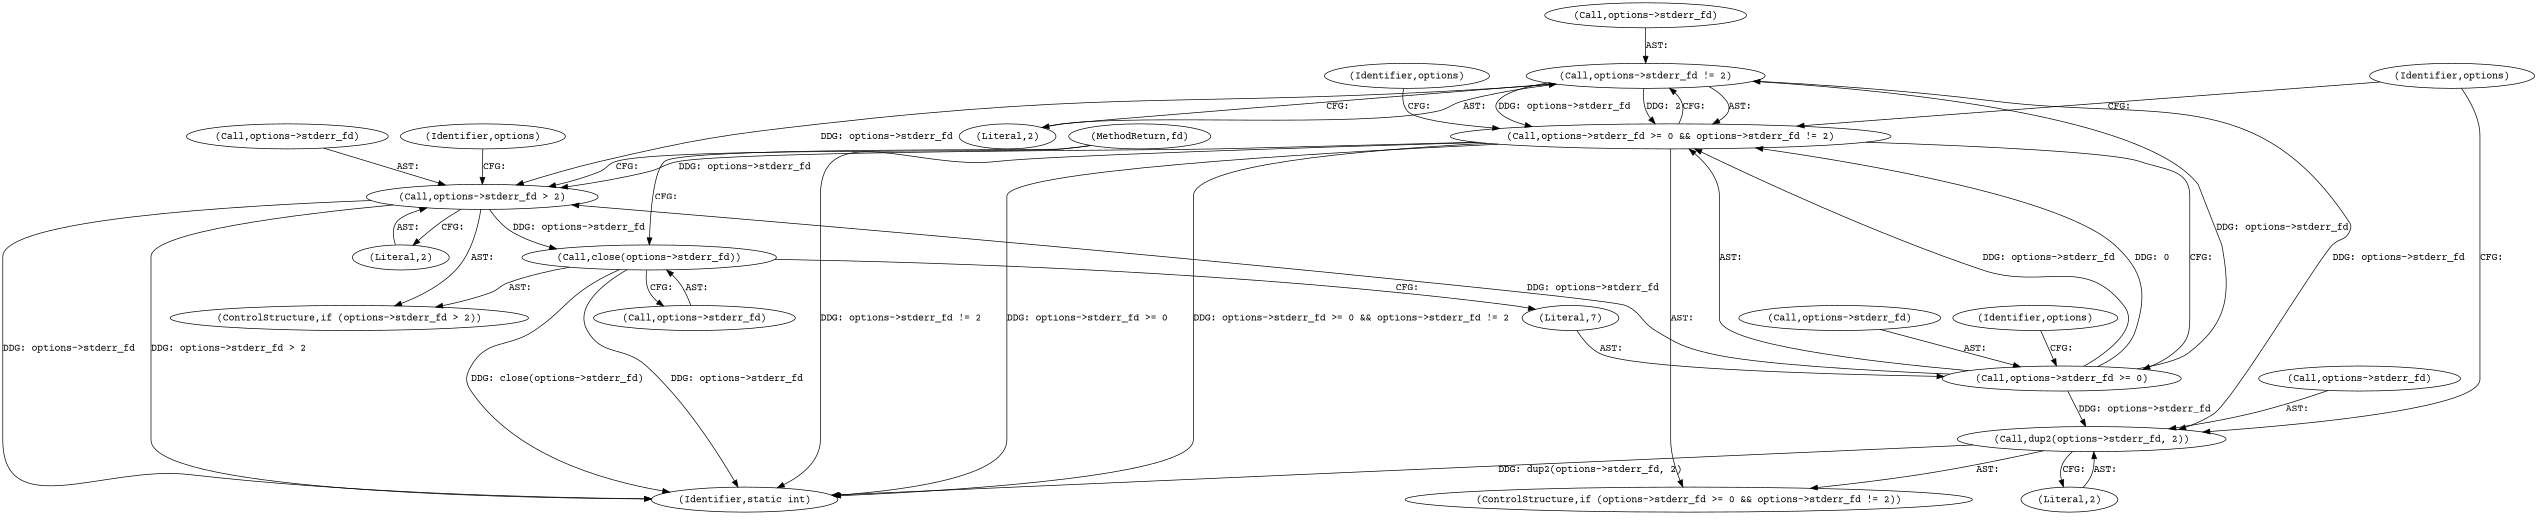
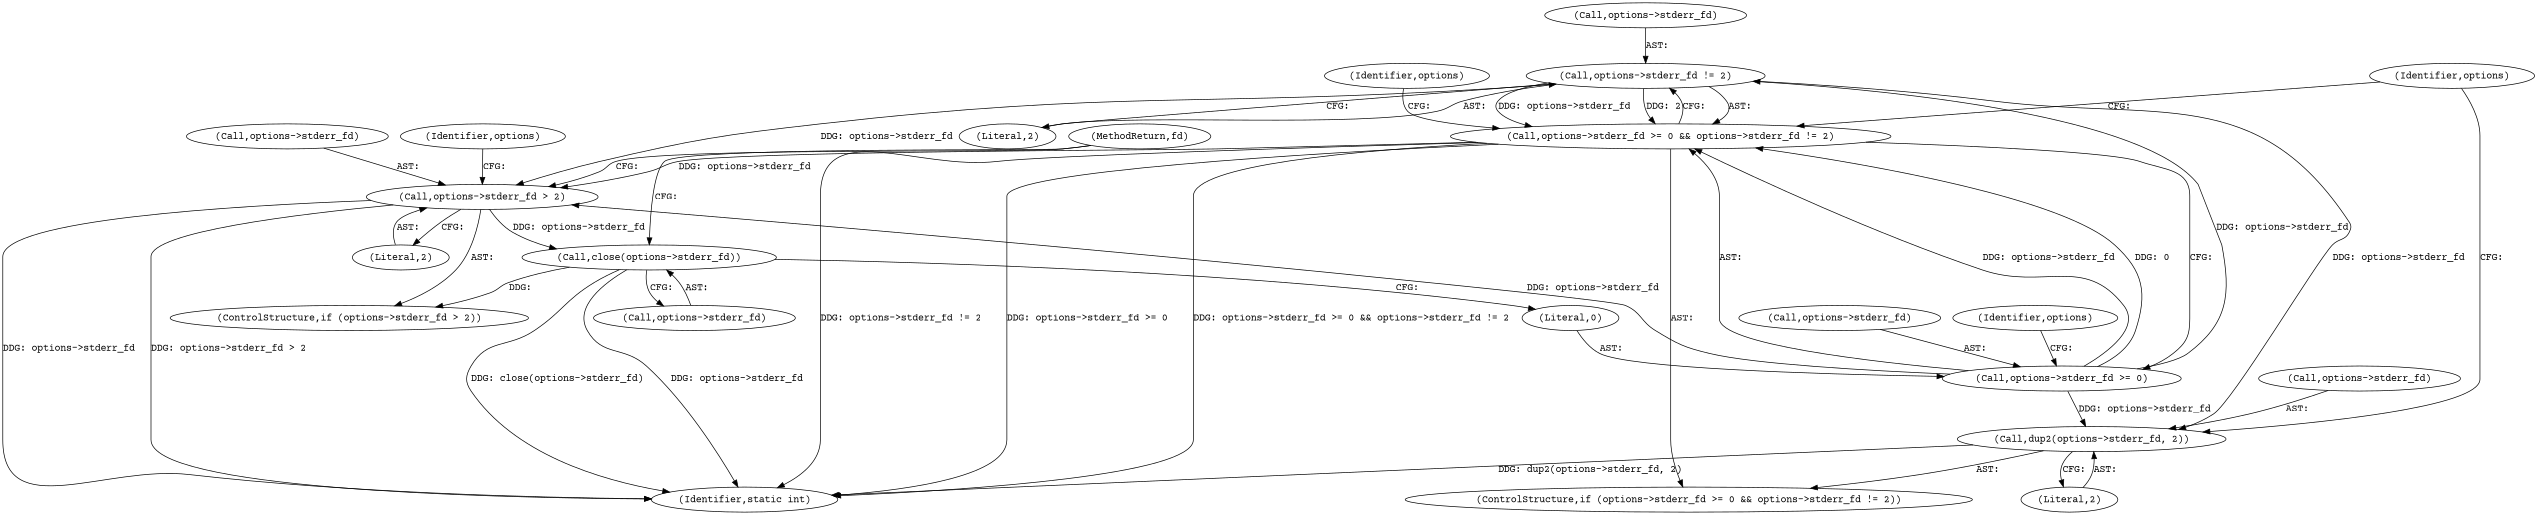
edge "(Call,close(options->stderr_fd))" -> "(ControlStructure,if (options->stderr_fd > 2))": label "AST: " -> "DDG: "
node "(Literal,7)": label "(Literal,7)" -> "(Literal,0)"
